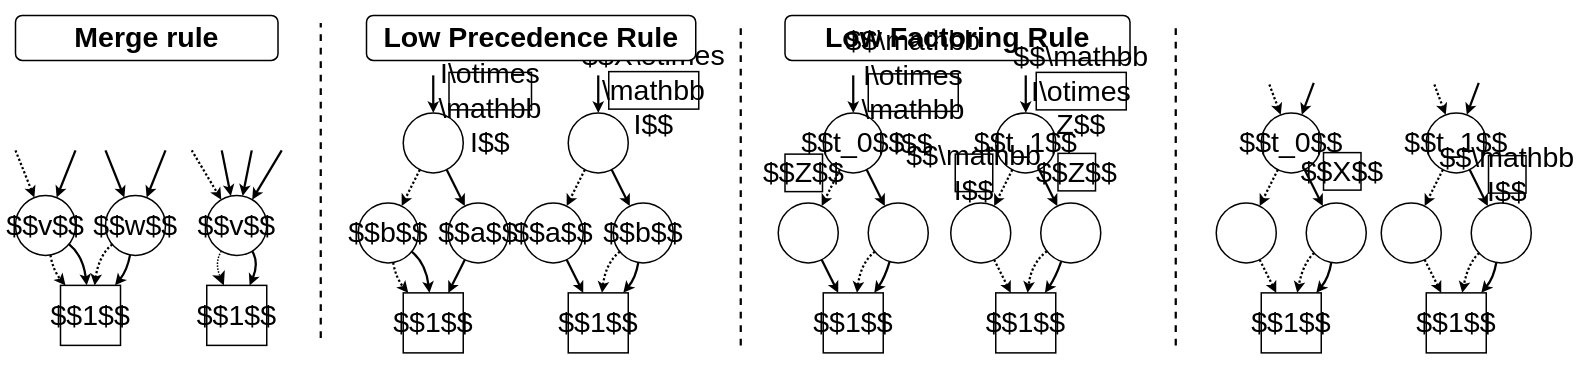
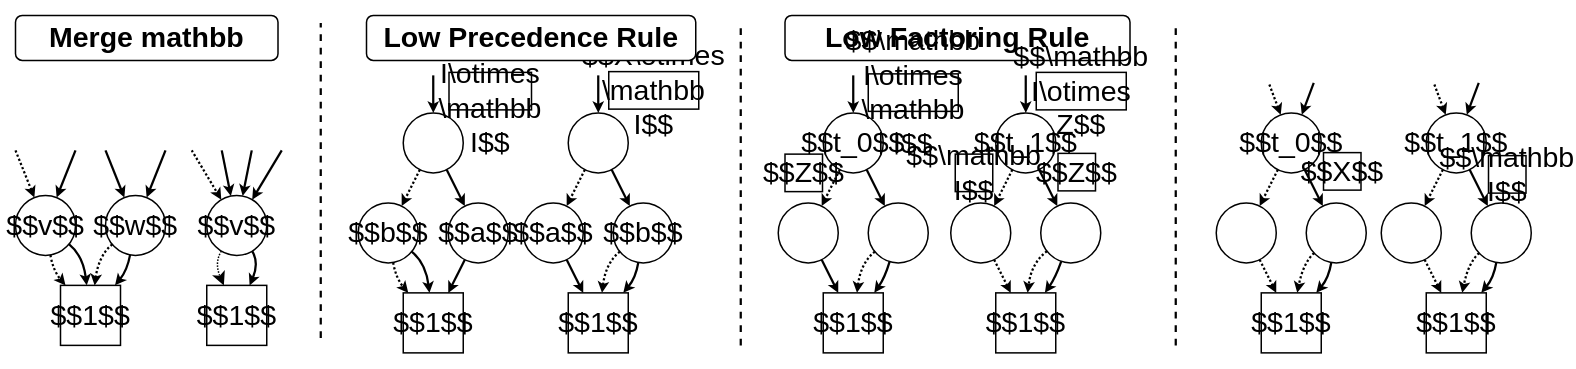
node "Merge rule": label "Merge rule" -> "Merge mathbb"
